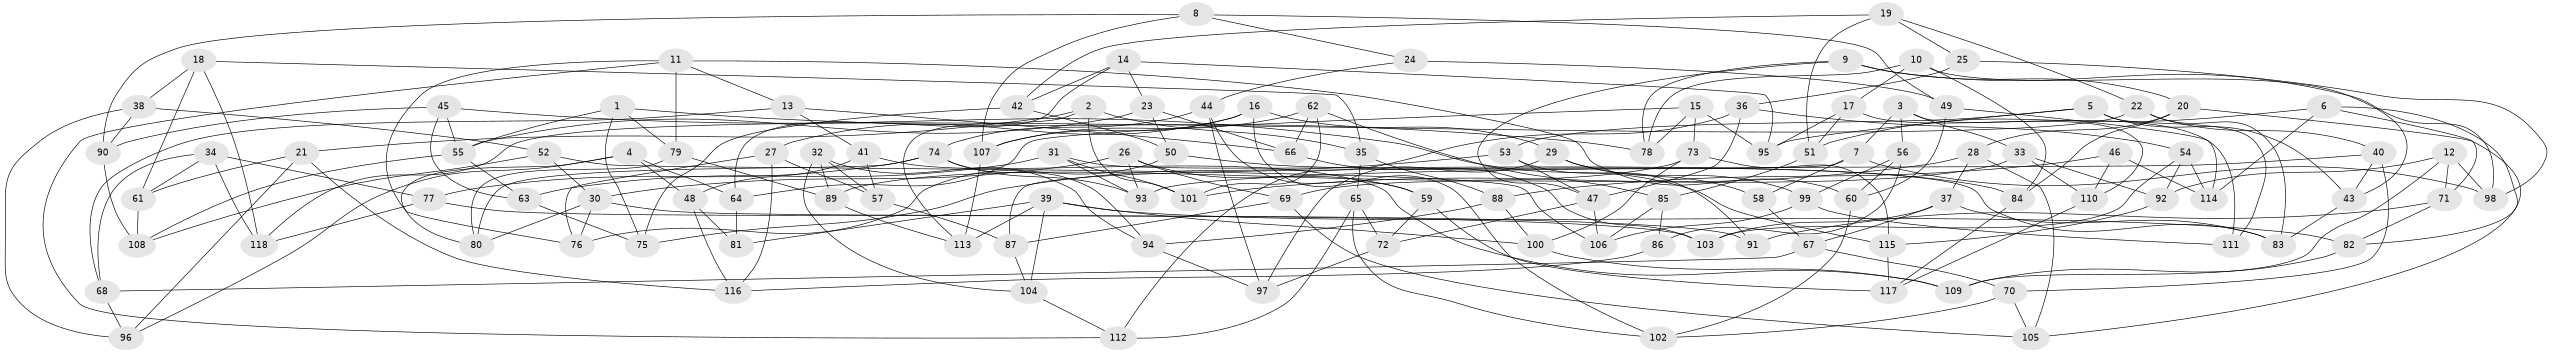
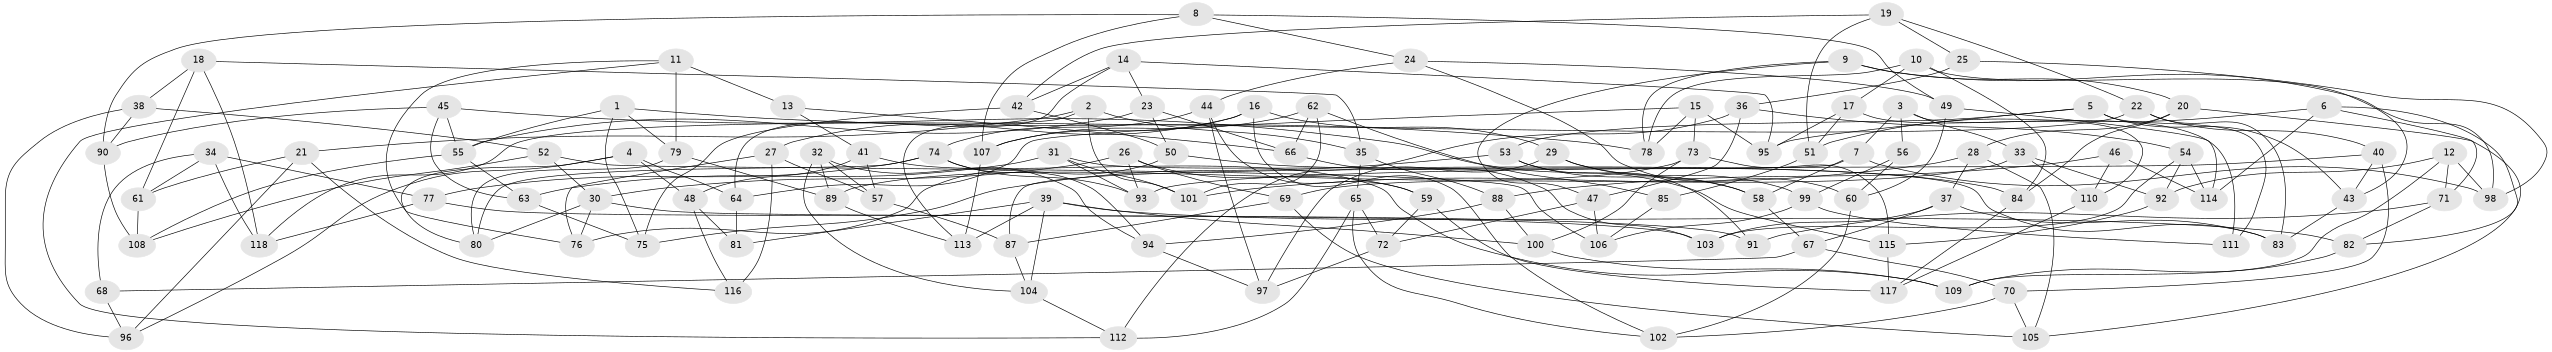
edge "11" -- "60": now "24" -- "60"
edge "13" -- "68": removed
edge "53" -- "47": now "53" -- "58"
node "86": removed
